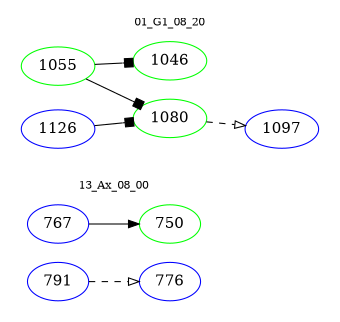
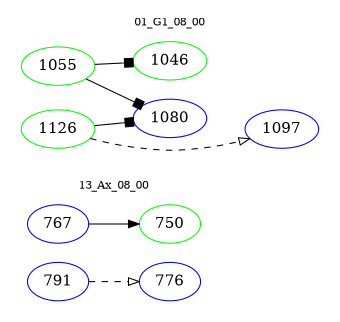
cluster "01_G1_08_20": label "01_G1_08_20" -> "01_G1_08_00"
node "1080": color green -> blue
edge "1080" -> "1097": now "1126" -> "1097"
node "1126": color blue -> green
